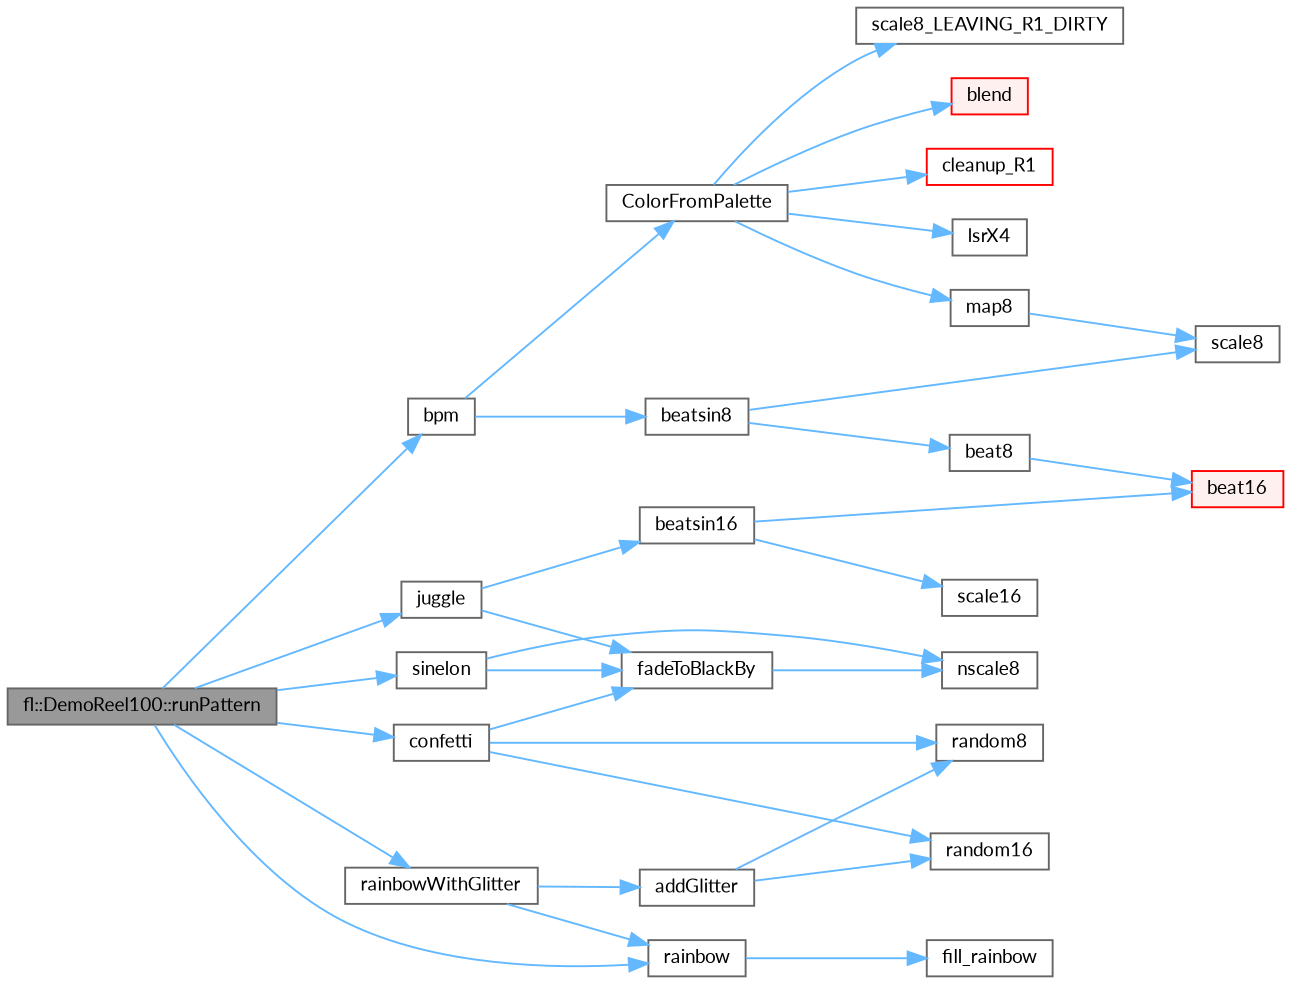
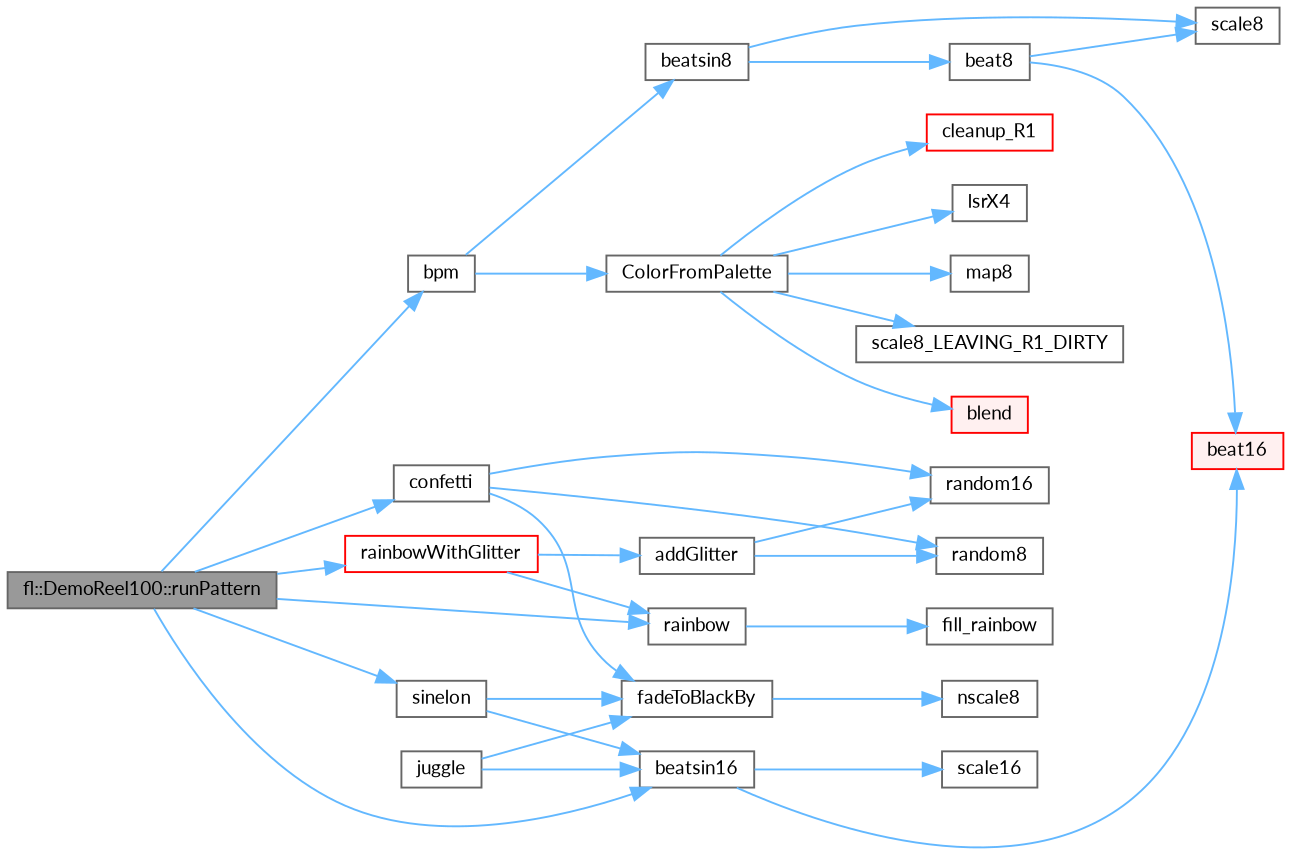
edge "map8" -> "scale8": now "beat8" -> "scale8"
edge "sinelon" -> "nscale8": now "sinelon" -> "beatsin16"
edge "fl::DemoReel100::runPattern" -> "juggle": now "fl::DemoReel100::runPattern" -> "beatsin16"
node "rainbowWithGlitter": color grey40 -> red
